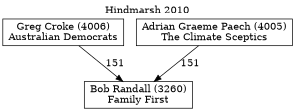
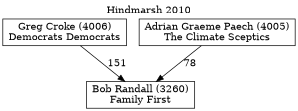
node "Greg Croke (4006) Australian Democrats": label "Greg Croke (4006) Australian Democrats" -> "Greg Croke (4006) Democrats Democrats"
edge "Adrian Graeme Paech (4005) The Climate Sceptics" -> "Bob Randall (3260) Family First": label "151" -> "78"
